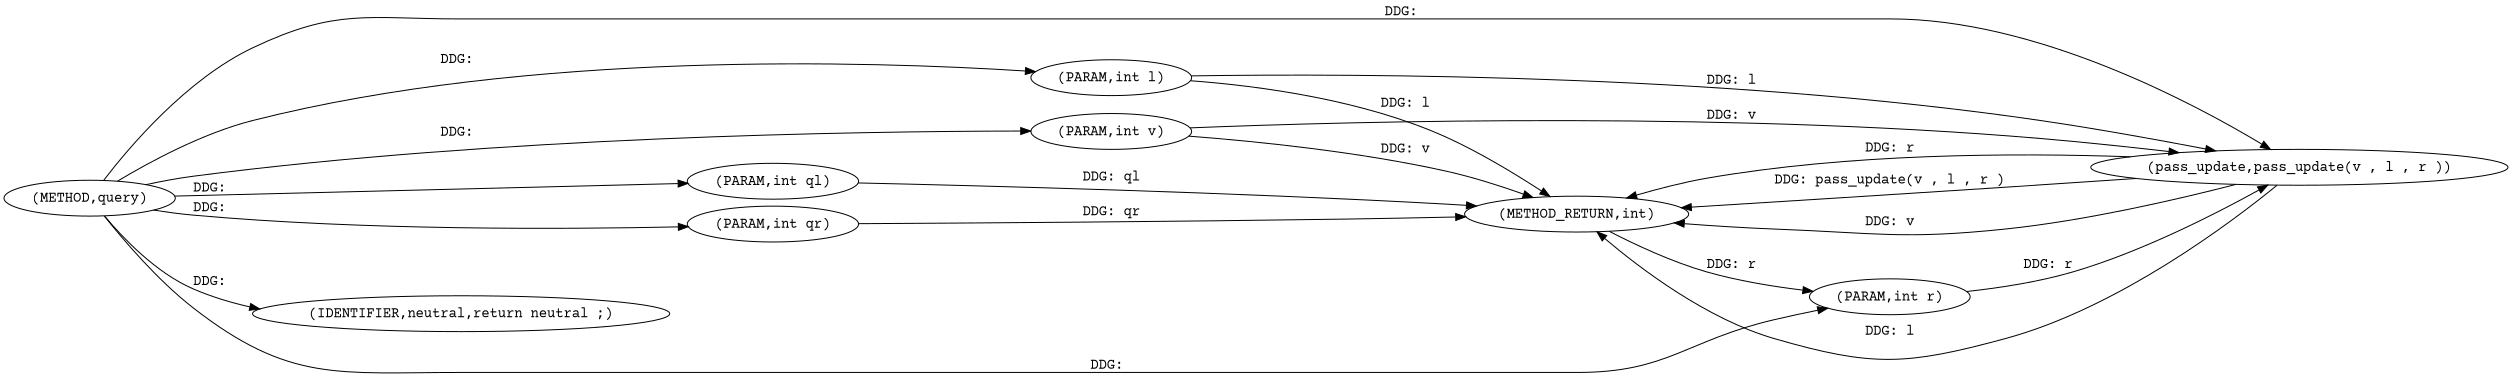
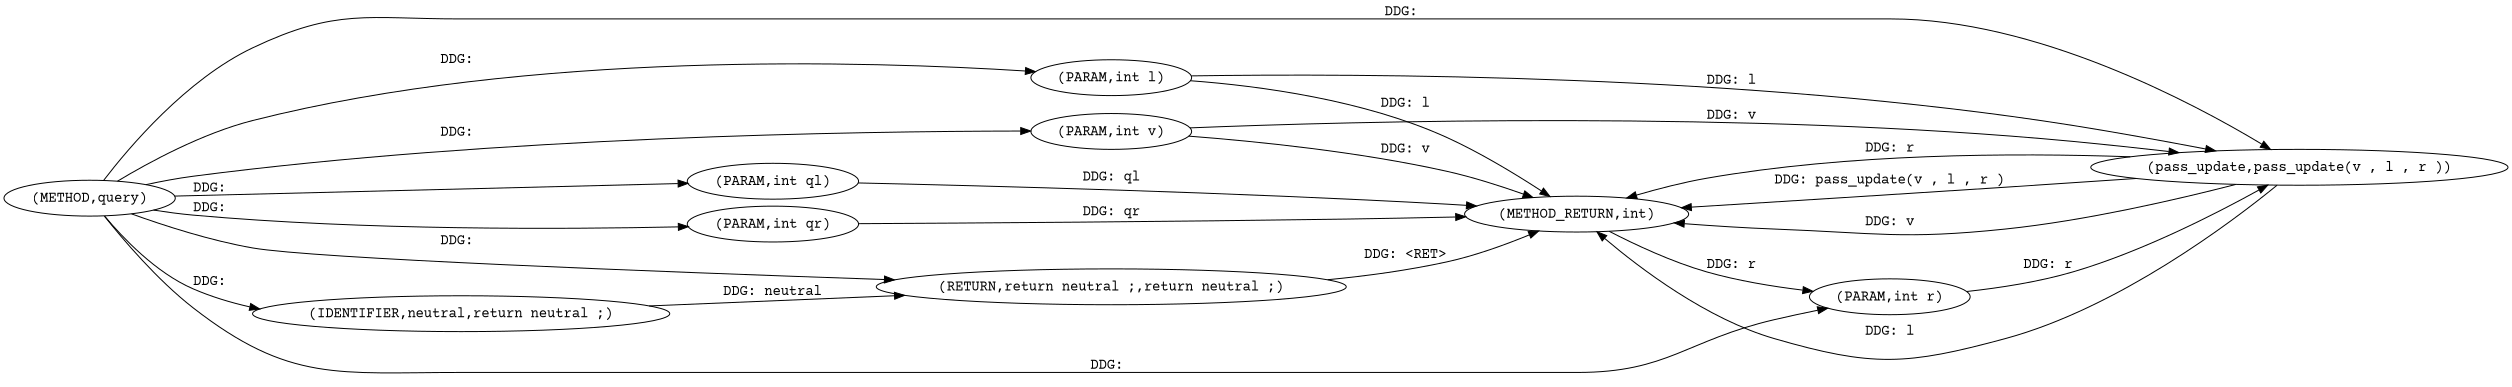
node "(RETURN,return neutral ;,return neutral ;)": added
